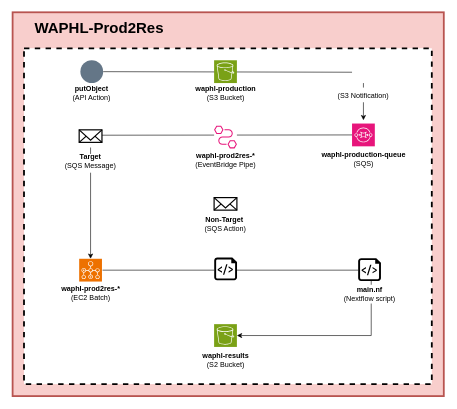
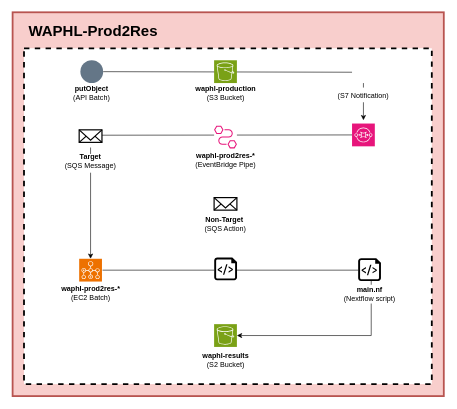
node "WAPHL-Prod2Res": moved (99, 27) -> (93, 30)
node "putObject (API Action)": label "putObject (API Action)" -> "putObject (API Batch)"
node "(S3 Notification)": label "(S3 Notification)" -> "(S7 Notification)"
node "waphl-production-queue (SQS)": removed
